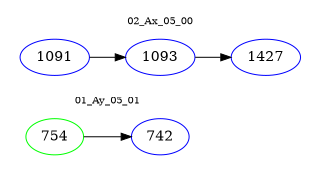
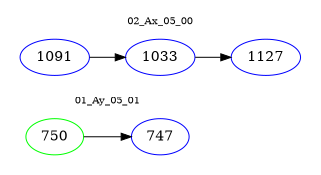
node "1093": label "1093" -> "1033"
node "1427": label "1427" -> "1127"
node "754": label "754" -> "750"
node "742": label "742" -> "747"
